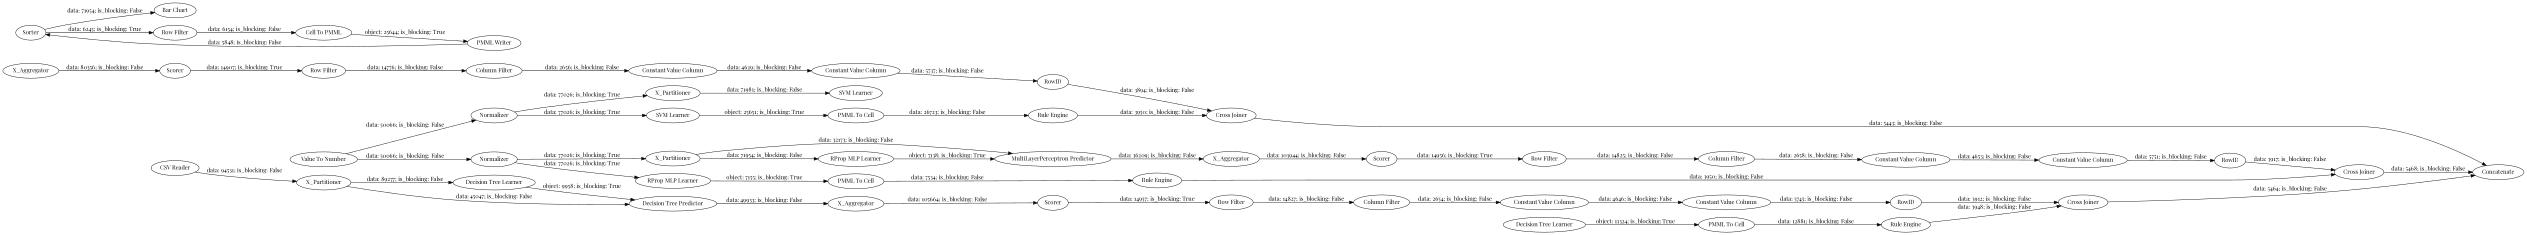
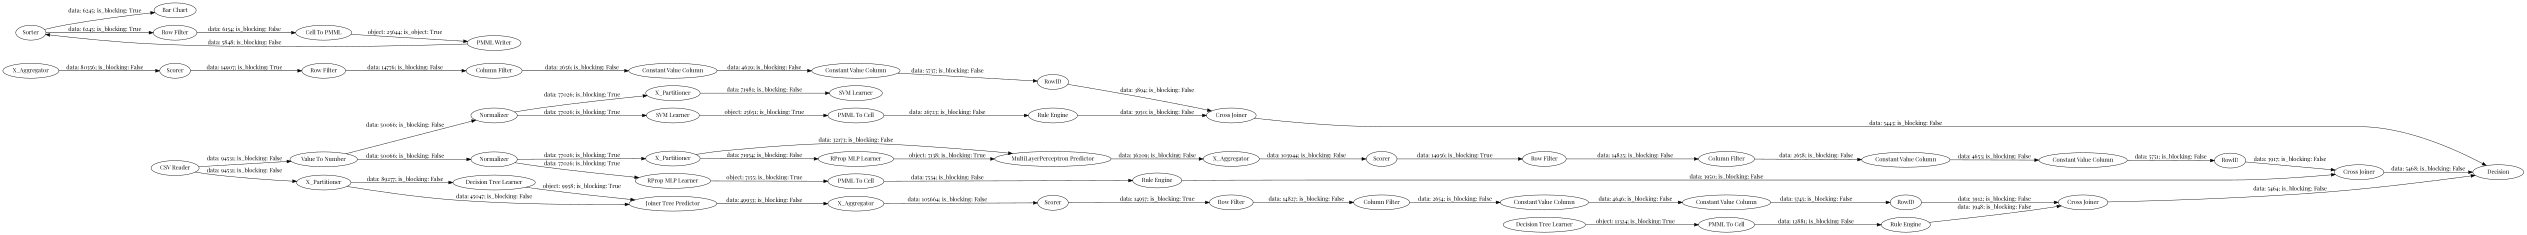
edge "Sorter" -> "Bar Chart": label "data: 71954; is_blocking: False" -> "data: 6245; is_blocking: True"
edge "Cell To PMML" -> "PMML Writer": label "object: 25644; is_blocking: True" -> "object: 25644; is_object: True"
edge "CSV Reader" -> "Value To Number": added, label "data: 94531; is_blocking: False"
node "Concatenate": label "Concatenate" -> "Decision"
node "Decision Tree Predictor": label "Decision Tree Predictor" -> "Joiner Tree Predictor"
